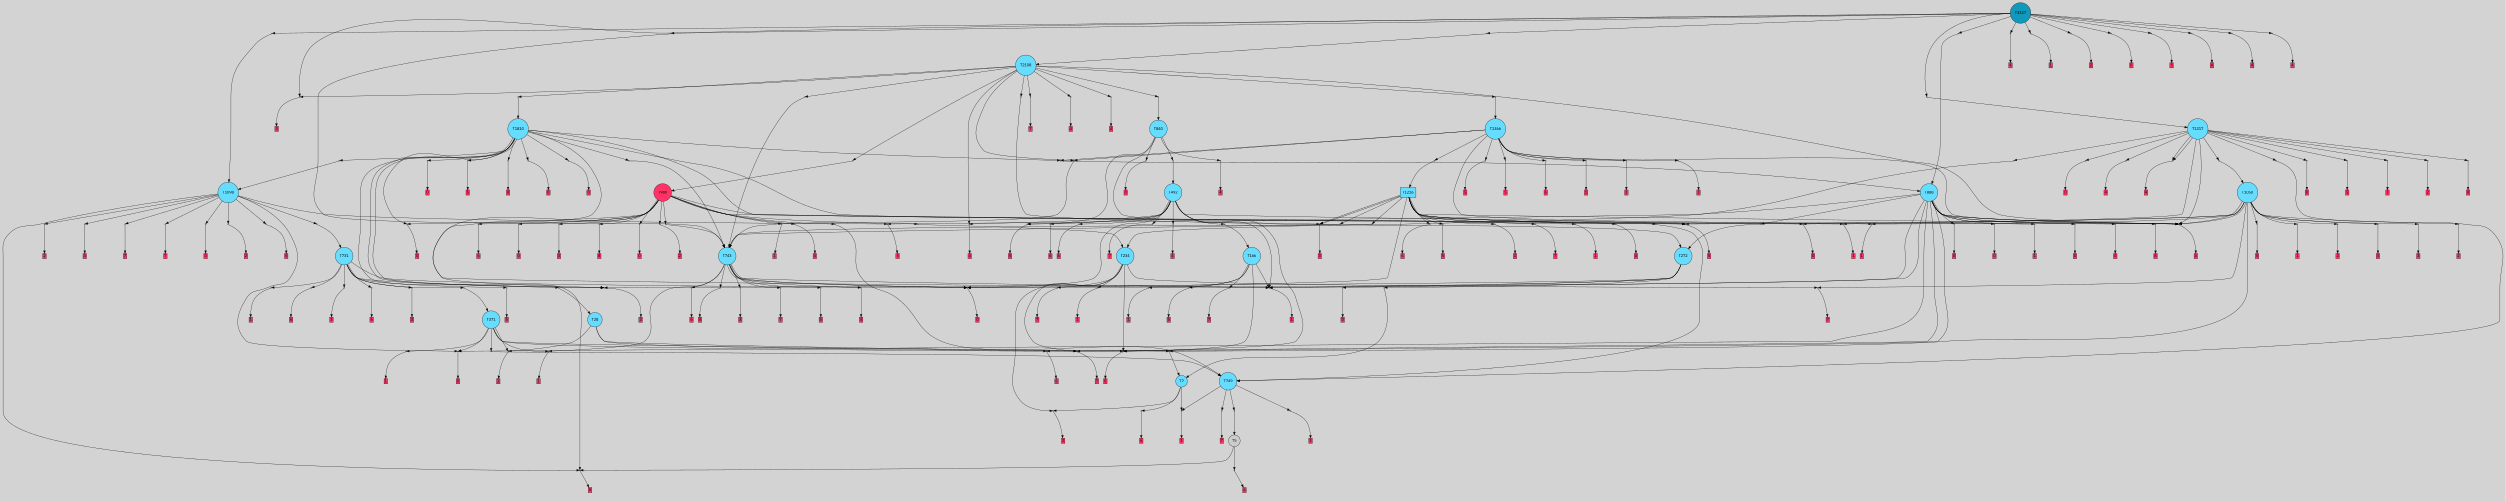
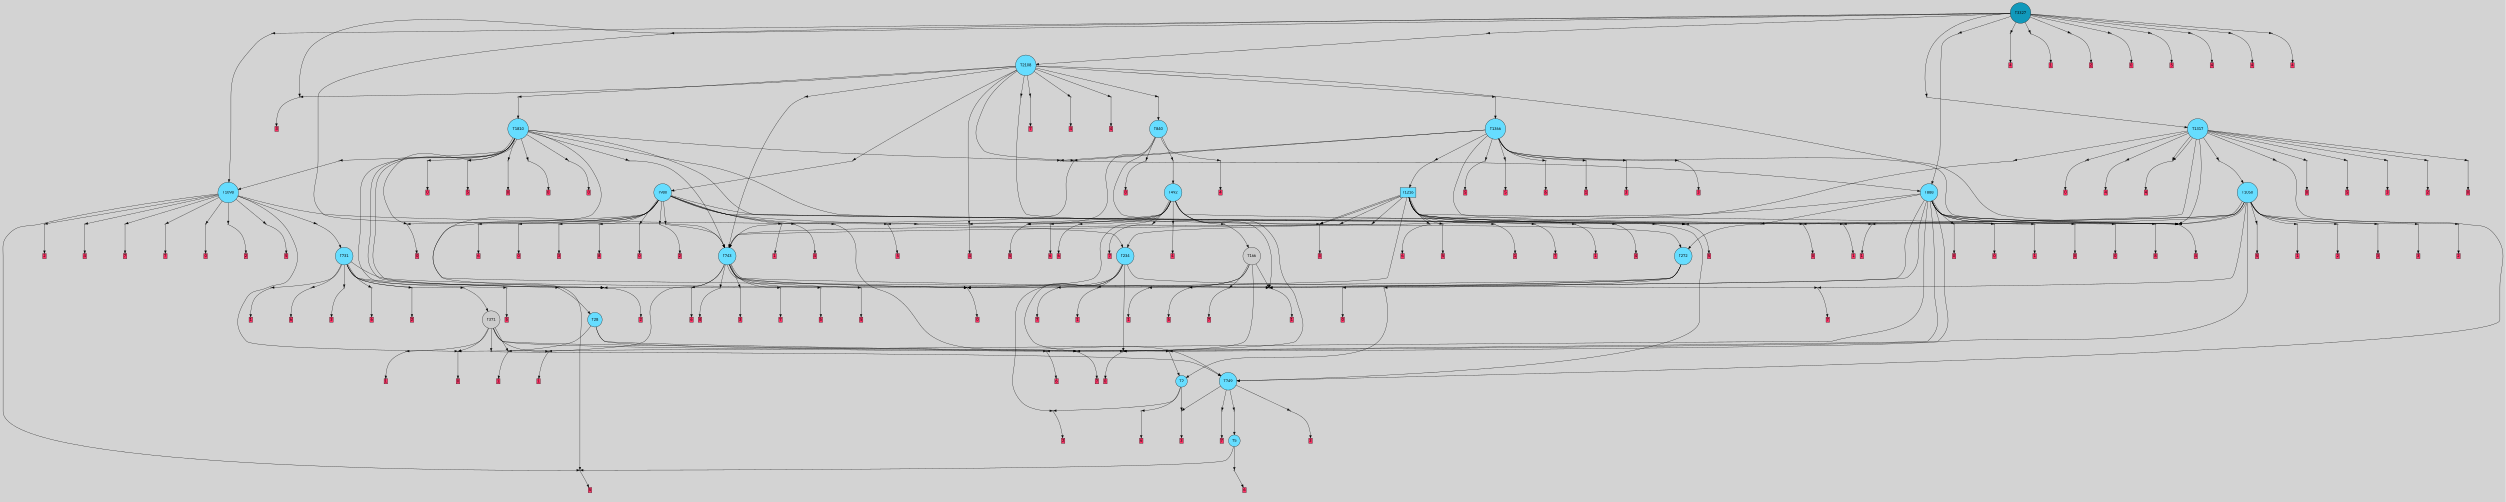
node "T980": fillcolor #ff3366 -> #66ddff
node "T166": fillcolor #66ddff -> #cccccc
node "T371": fillcolor #66ddff -> #cccccc
node "T5": fillcolor #cccccc -> #66ddff
